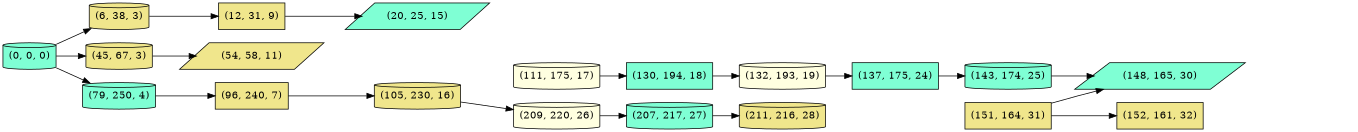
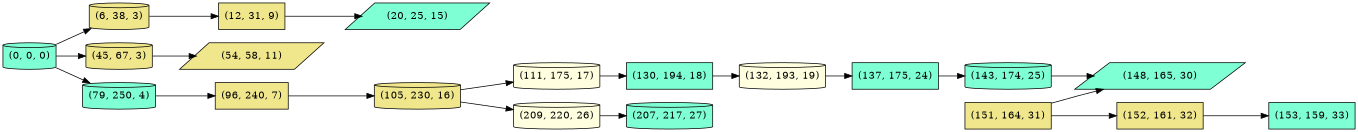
edge "(105, 230, 16)" -> "(111, 175, 17)": added
node "(211, 216, 28)": removed
node "(153, 159, 33)": added
